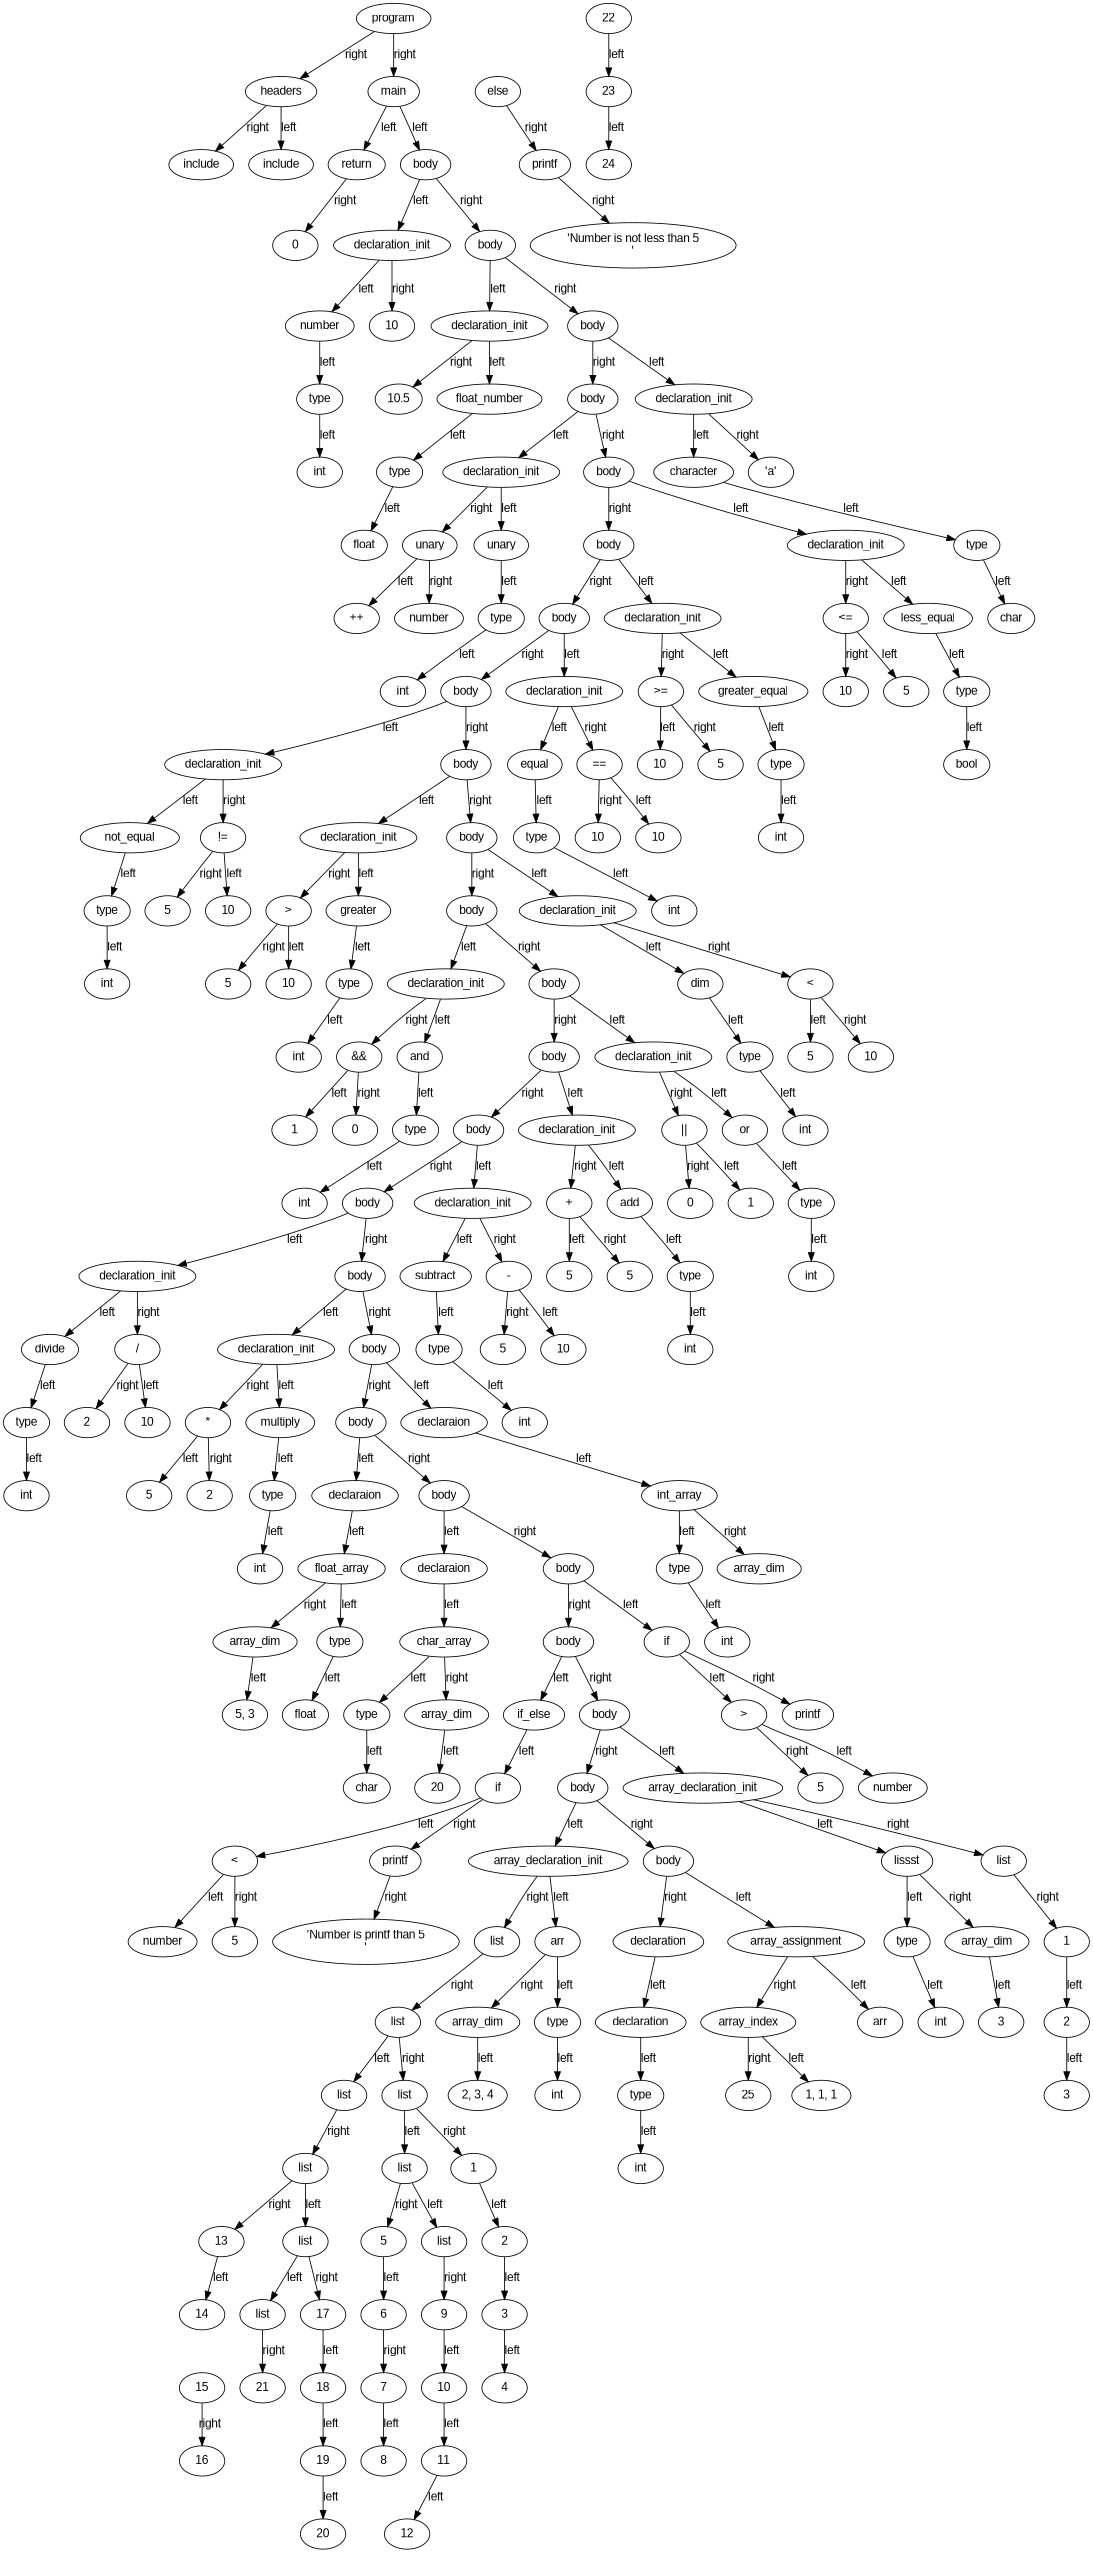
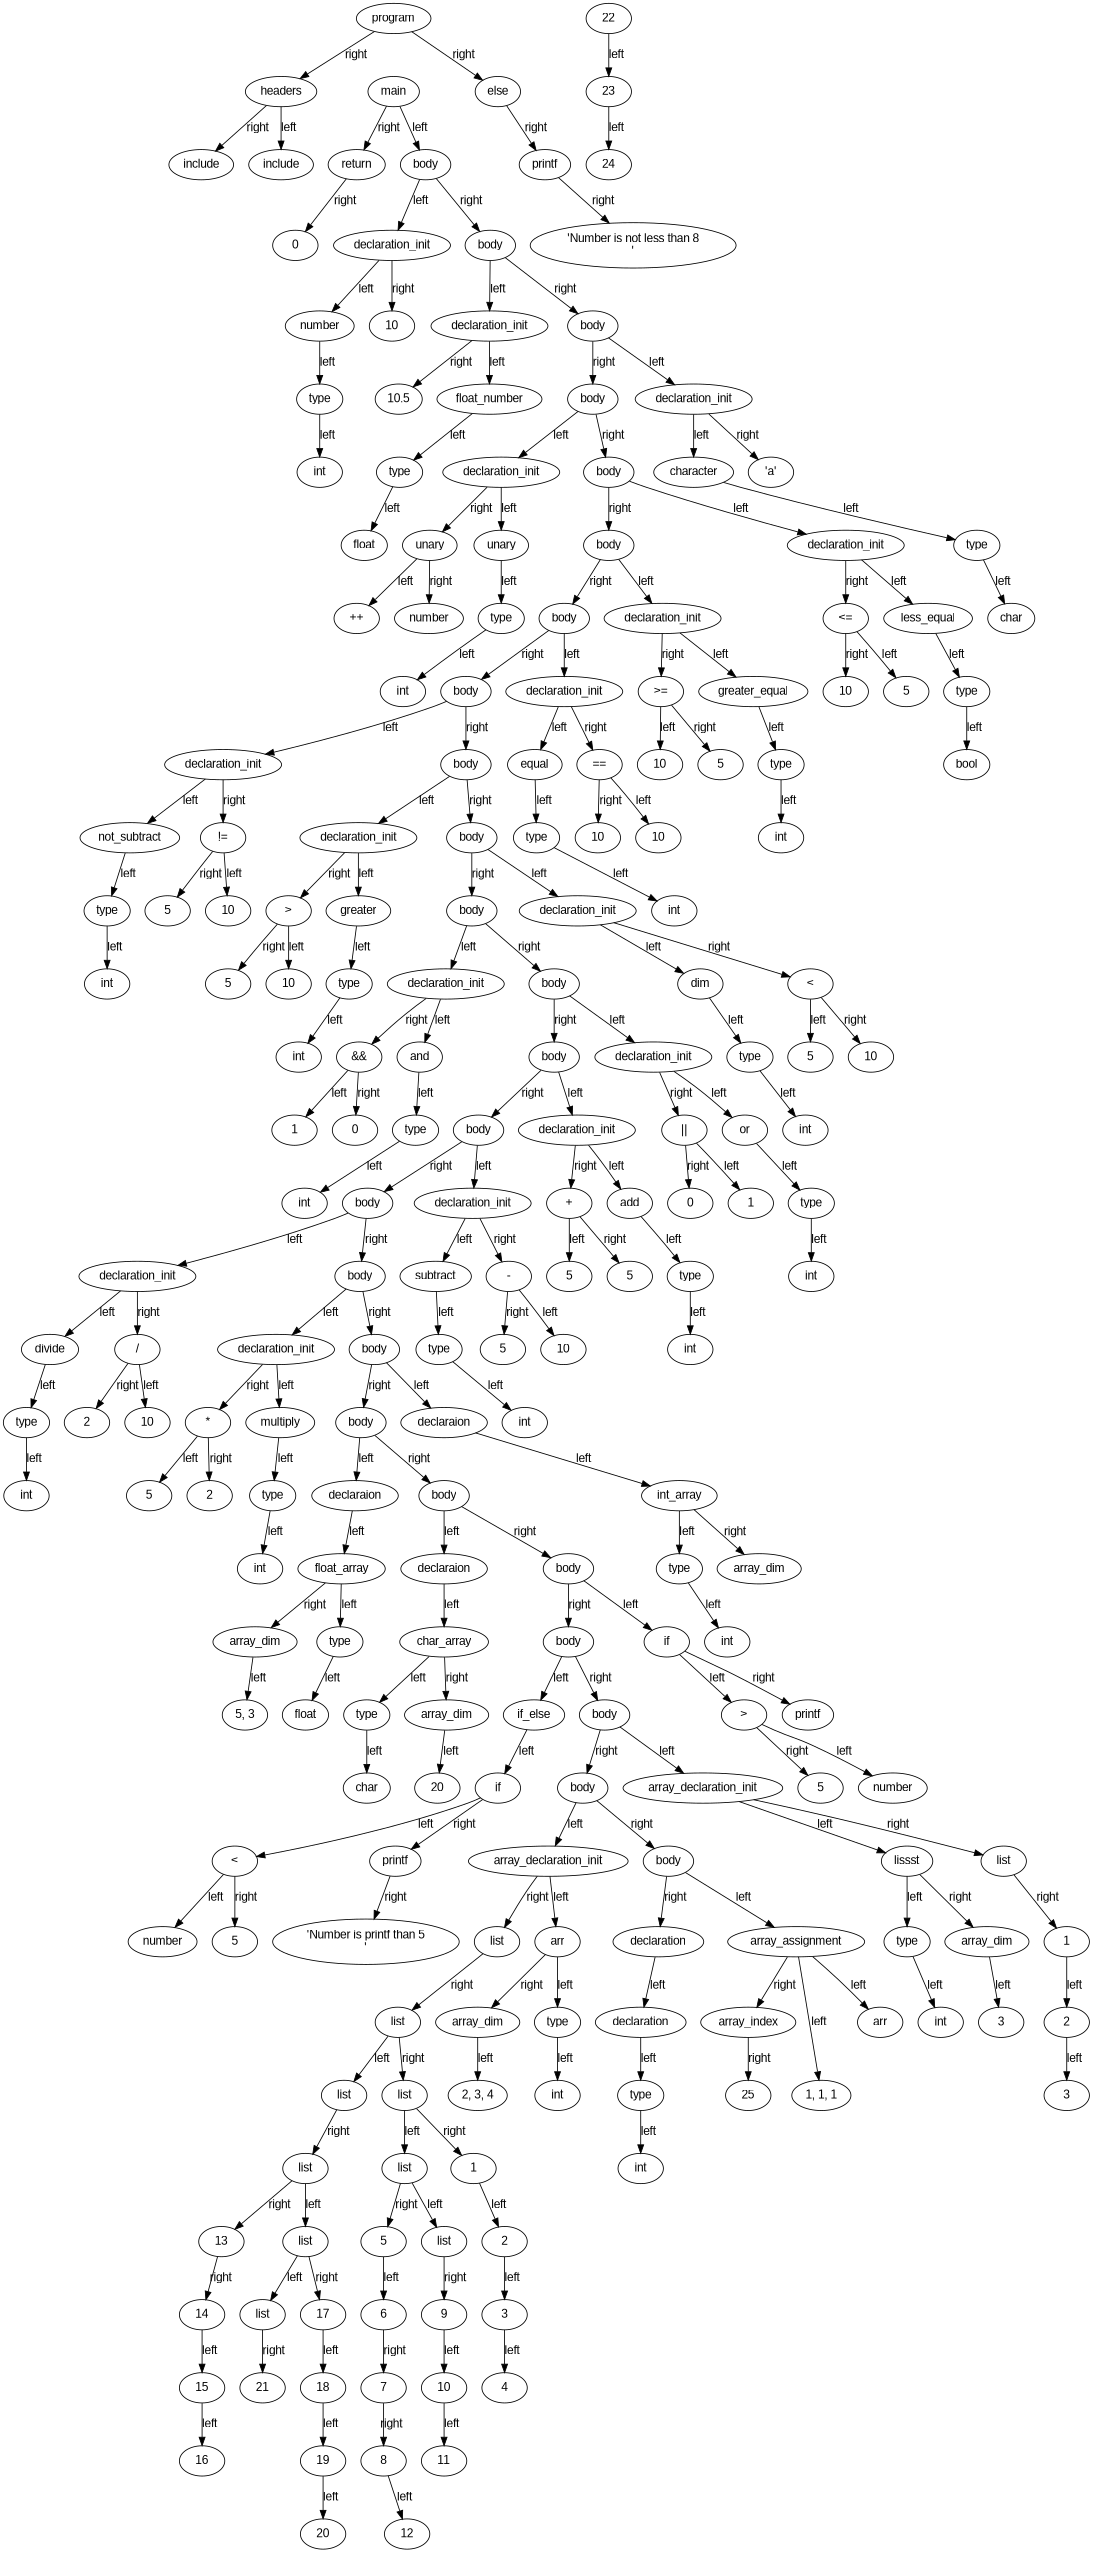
edge "program" -> "main": now "program" -> "else"
edge "main" -> "return": label "left" -> "right"
node "'Number is not less than 5 '": label "'Number is not less than 5 '" -> "'Number is not less than 8 '"
node "not_equal": label "not_equal" -> "not_subtract"
edge "array_index" -> "1, 1, 1": now "array_assignment" -> "1, 1, 1"
edge "13" -> "14": label "left" -> "right"
edge "14" -> "15": added, label "left"
edge "15" -> "16": label "right" -> "left"
edge "7" -> "8": label "left" -> "right"
edge "11" -> "12": now "8" -> "12"
